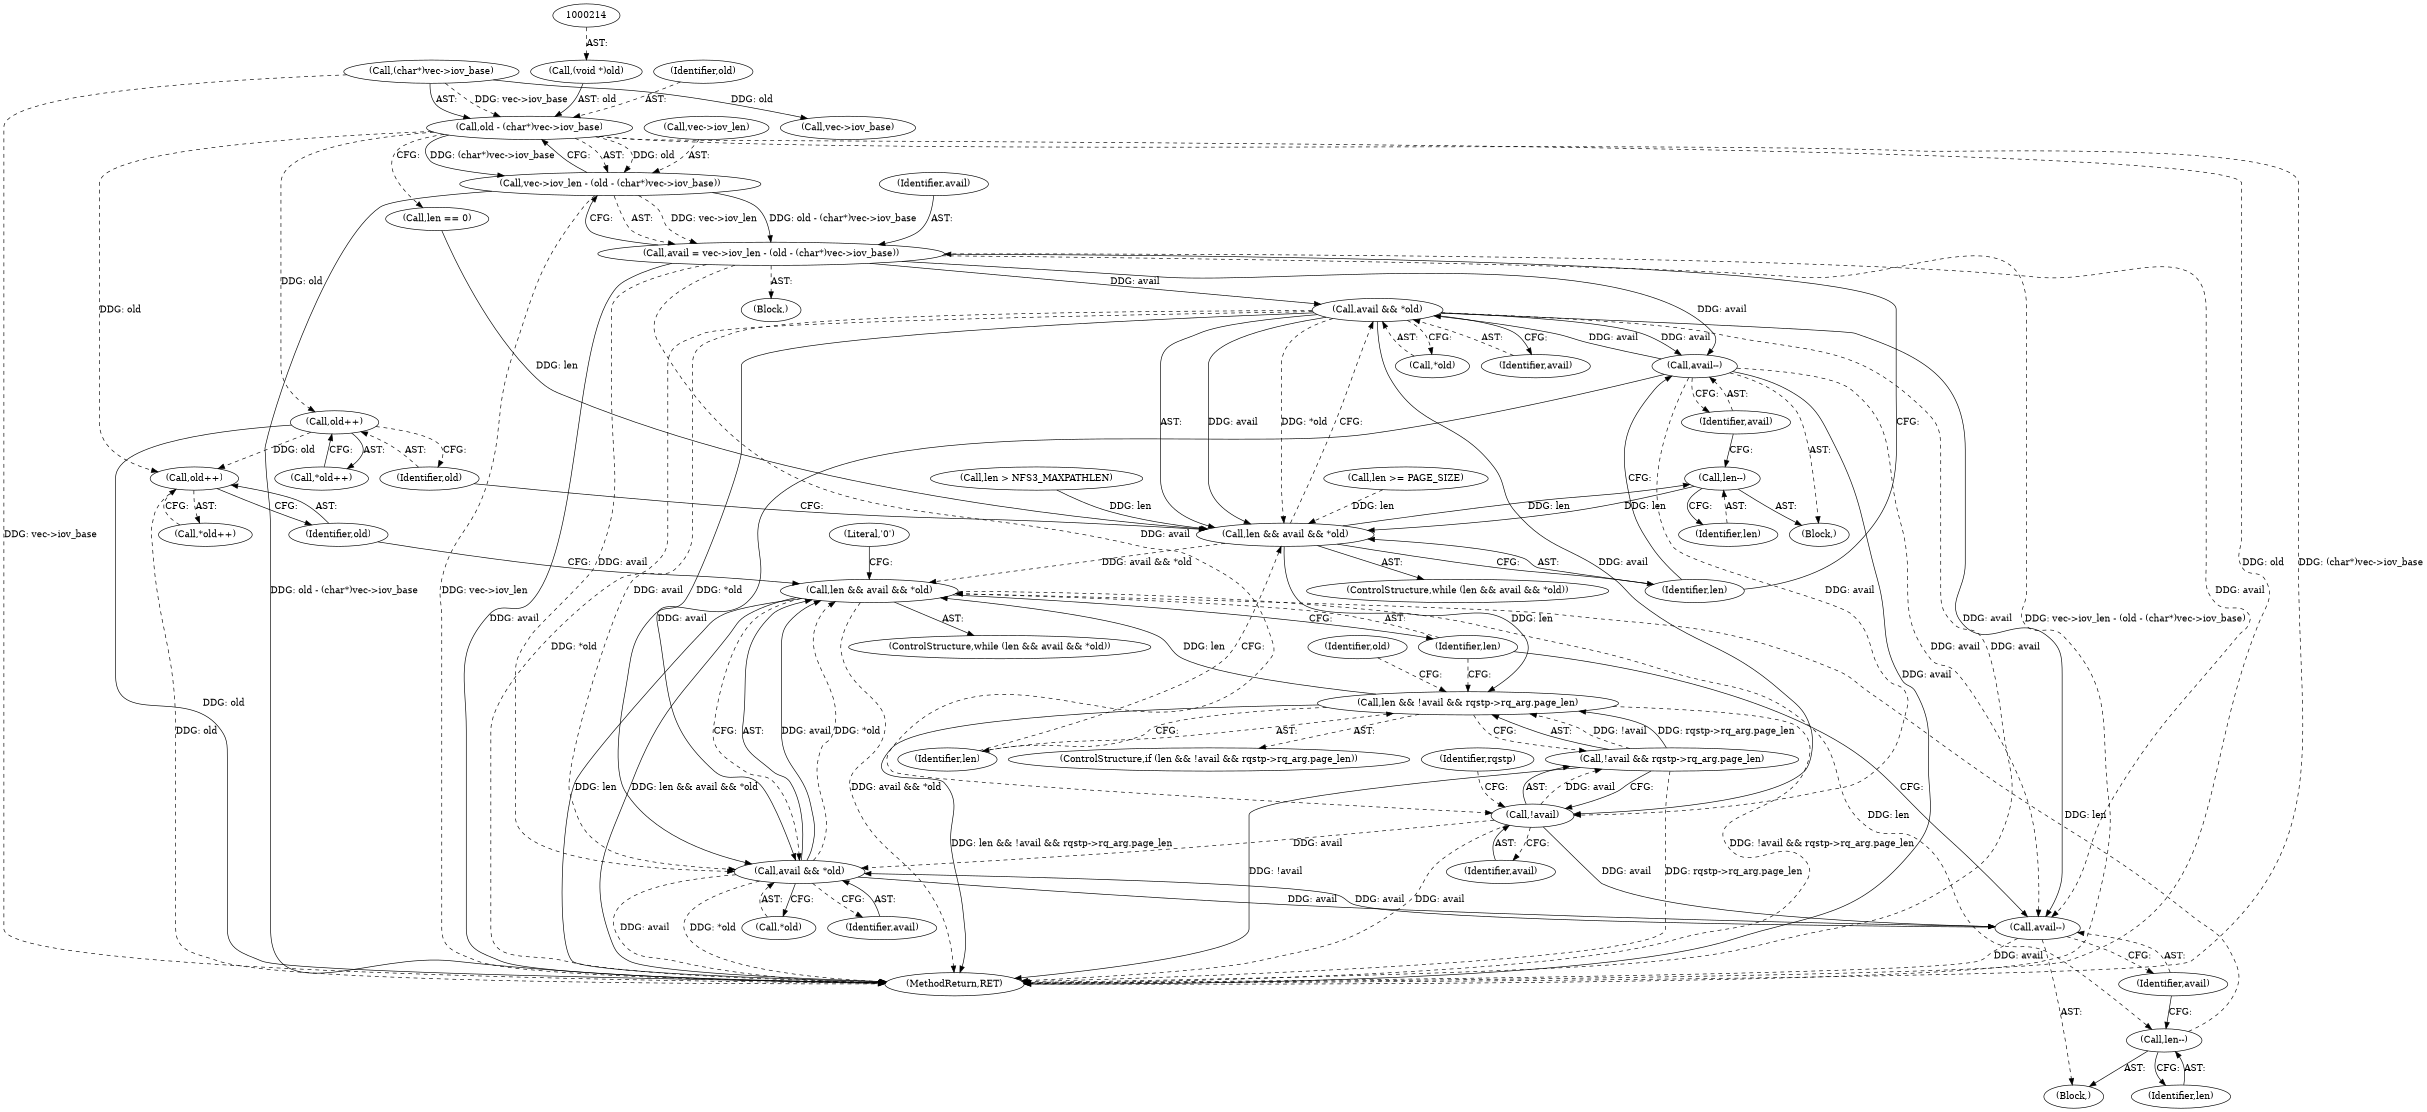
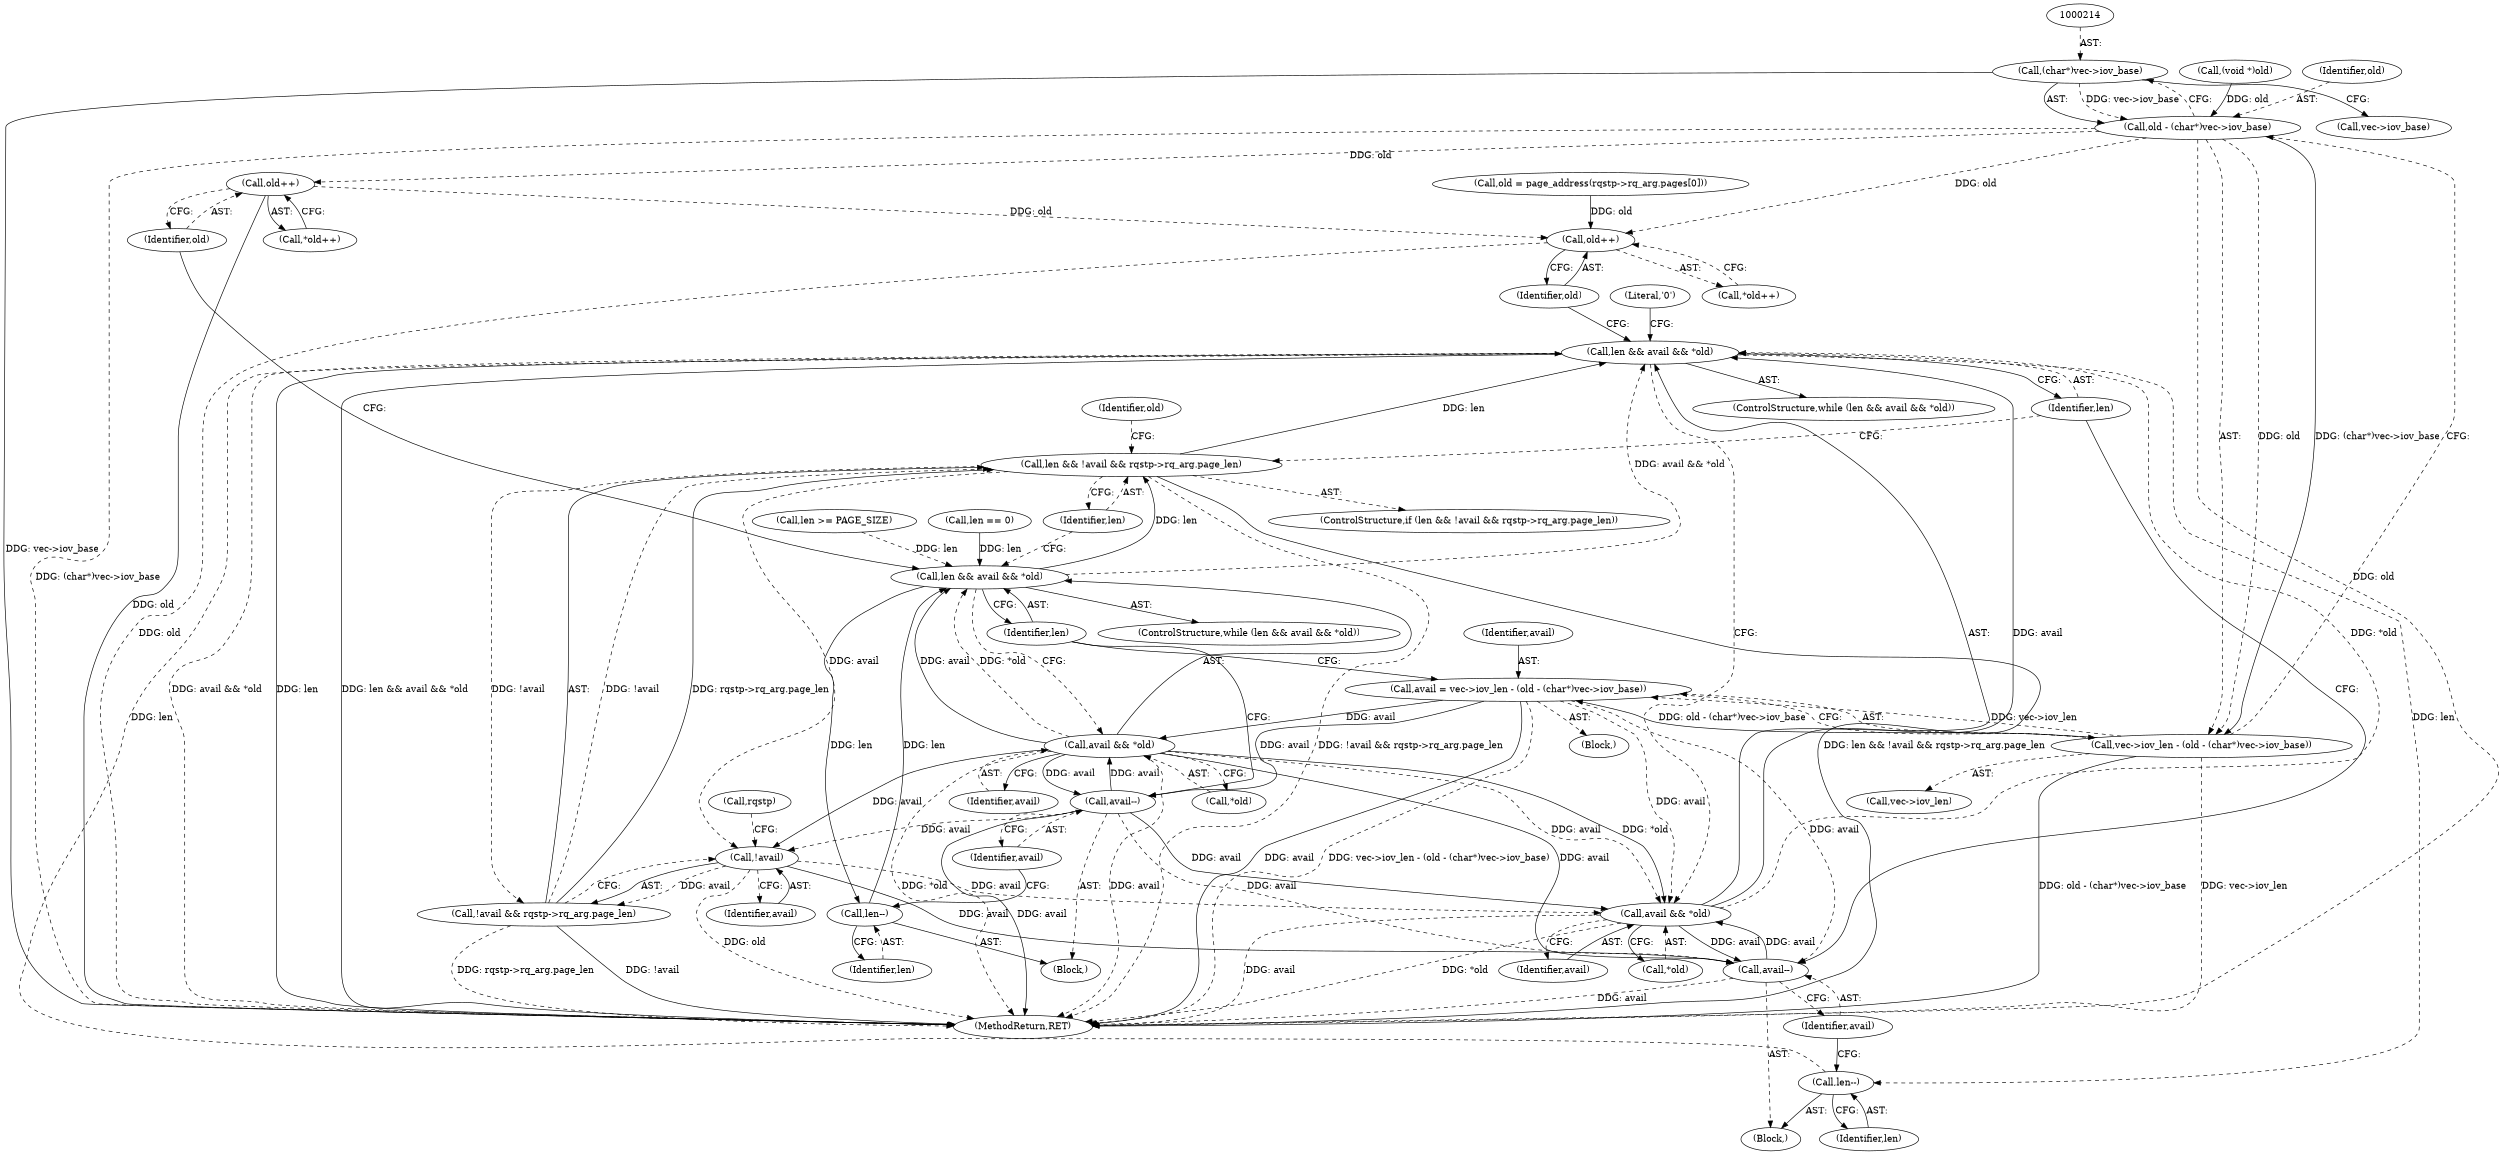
edge "1000214" -> "(Call,(void *)old)": now "1000214" -> "(Call,(char*)vec->iov_base)"
edge "(Call,(void *)old)" -> "(Call,old - (char*)vec->iov_base)": label "AST: old" -> "DDG: old"
edge "(Call,(char*)vec->iov_base)" -> "(Call,vec->iov_base)": label "DDG: old" -> "CFG: "
edge "(Call,old - (char*)vec->iov_base)" -> "(Call,len == 0)": now "(Call,old - (char*)vec->iov_base)" -> "(Call,(char*)vec->iov_base)"
edge "(Call,vec->iov_len)" -> "(Call,vec->iov_len - (old - (char*)vec->iov_base))": reversed
edge "(Call,vec->iov_len - (old - (char*)vec->iov_base))" -> "(Call,old - (char*)vec->iov_base)": style solid -> dashed
node "(Call,old = page_address(rqstp->rq_arg.pages[0]))": added
edge "(Call,avail = vec->iov_len - (old - (char*)vec->iov_base))" -> "(Call,vec->iov_len - (old - (char*)vec->iov_base))": style solid -> dashed
node "(Call,len > NFS3_MAXPATHLEN)": removed
edge "(Call,avail = vec->iov_len - (old - (char*)vec->iov_base))" -> "(Call,!avail)": now "(Call,len && !avail && rqstp->rq_arg.page_len)" -> "(Call,!avail)"
edge "(Call,len && !avail && rqstp->rq_arg.page_len)" -> "(Call,!avail && rqstp->rq_arg.page_len)": label "CFG: " -> "DDG: !avail"
node "(Identifier,rqstp)": label "(Identifier,rqstp)" -> "(Call,rqstp)"
edge "(Call,(char*)vec->iov_base)" -> "(MethodReturn,RET)": style dashed -> solid
edge "(Call,!avail && rqstp->rq_arg.page_len)" -> "(Call,!avail)": style solid -> dashed
edge "(Call,!avail)" -> "(MethodReturn,RET)": label "DDG: avail" -> "DDG: old"
